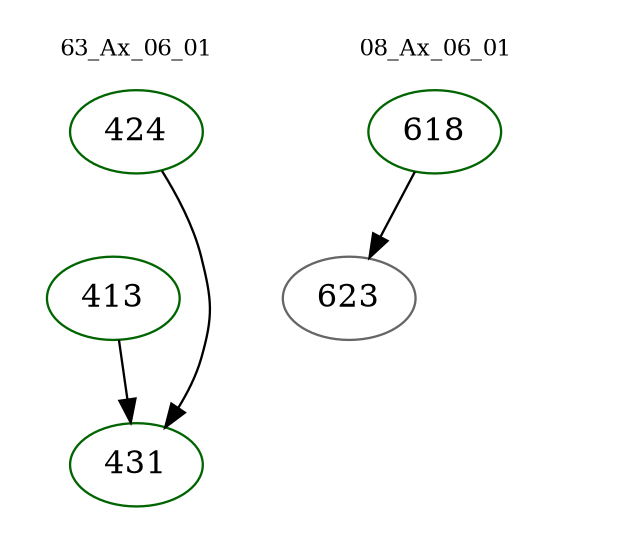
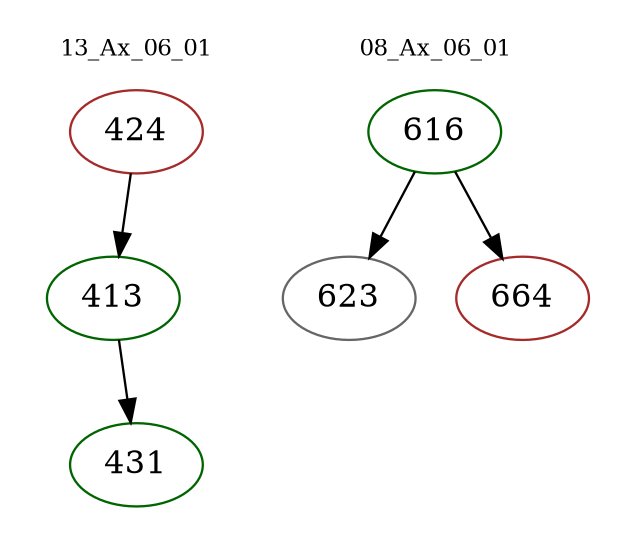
cluster "63_Ax_06_01": label "63_Ax_06_01" -> "13_Ax_06_01"
node "424": color darkgreen -> brown
node "618": label "618" -> "616"
edge "424" -> "431": now "424" -> "413"
node "664": added
